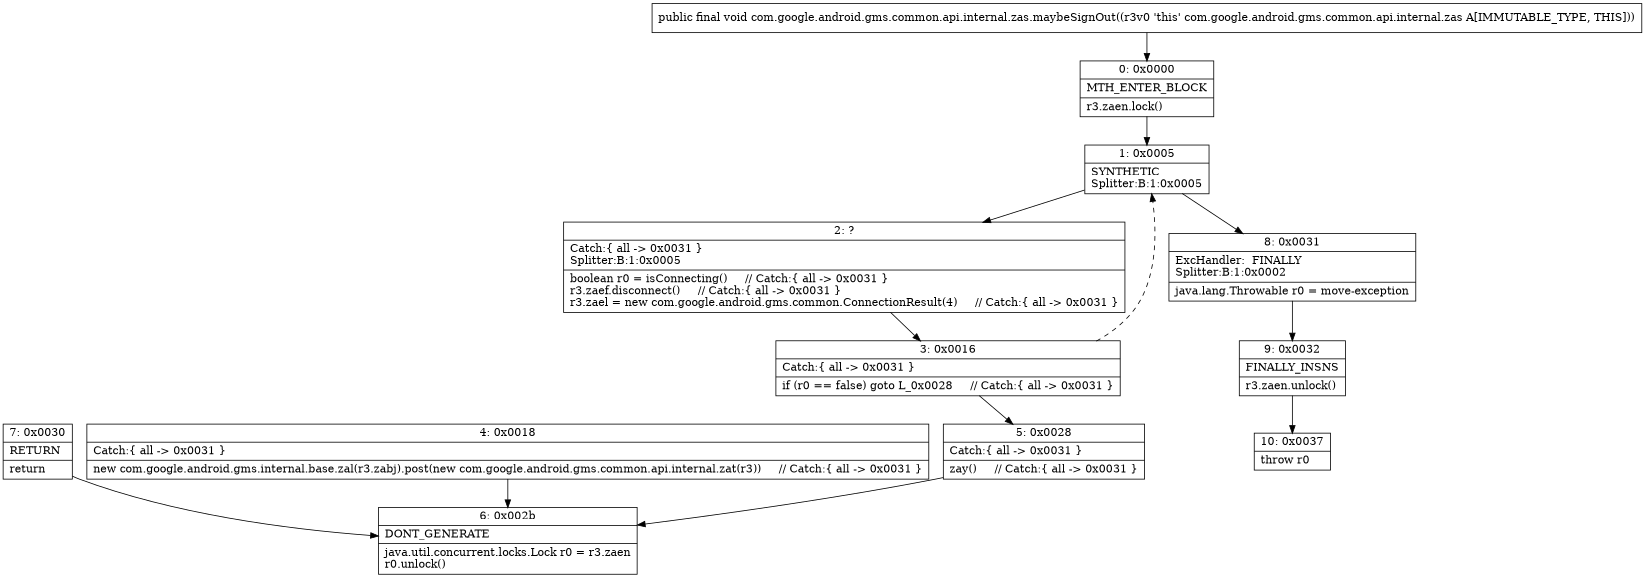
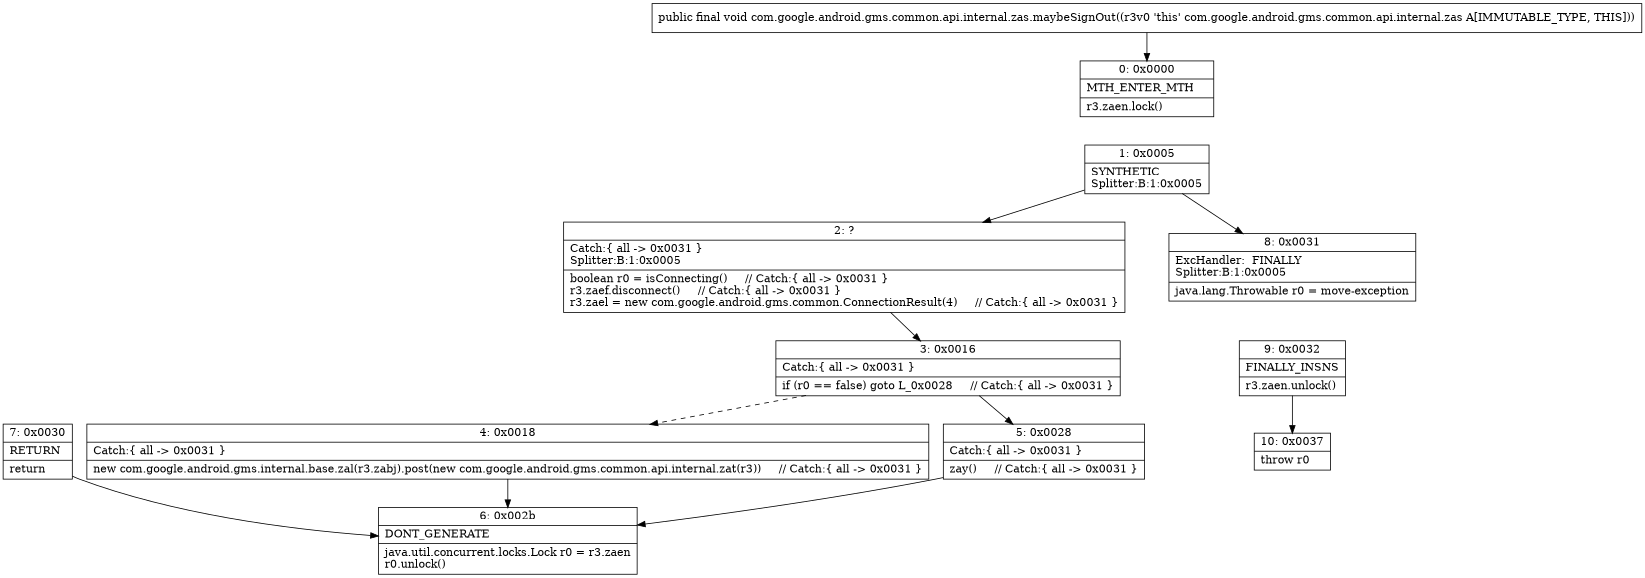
node "0: 0x0000": text "MTH_ENTER_BLOCK" -> "MTH_ENTER_MTH"
edge "0: 0x0000" -> "1: 0x0005": removed
node "8: 0x0031": text "Splitter:B:1:0x0002" -> "Splitter:B:1:0x0005"
edge "3: 0x0016" -> "1: 0x0005": now "3: 0x0016" -> "4: 0x0018"
edge "8: 0x0031" -> "9: 0x0032": removed
